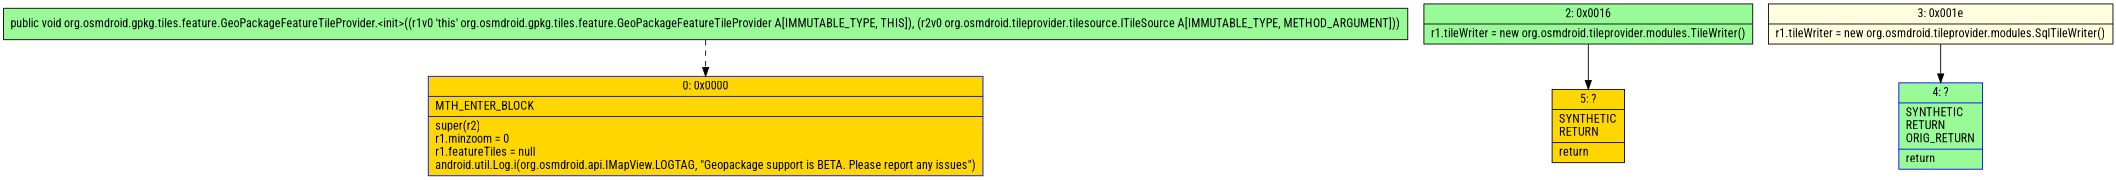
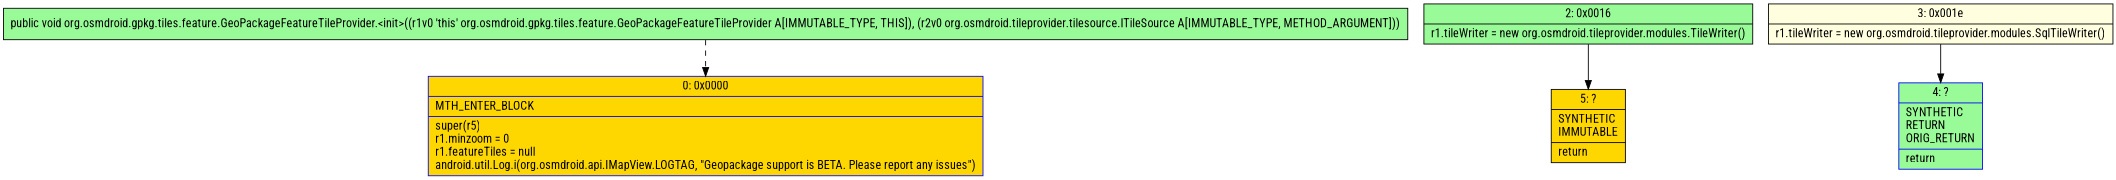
node "0: 0x0000": text "super(r2)" -> "super(r5)"
node "5: ?": text "RETURN" -> "IMMUTABLE"
